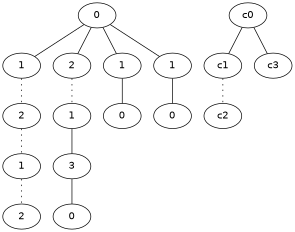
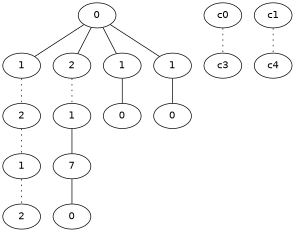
edge "c0" -- "c1": removed
edge "c0" -- "c3": style solid -> dotted
node "c2": label "c2" -> "c4"
node "3": label "3" -> "7"
